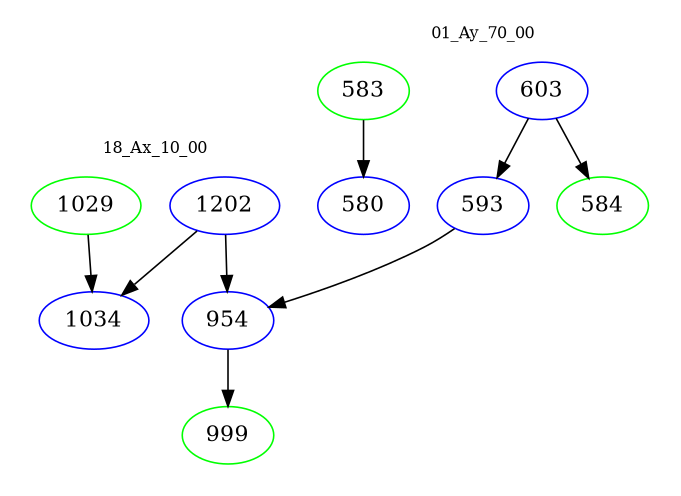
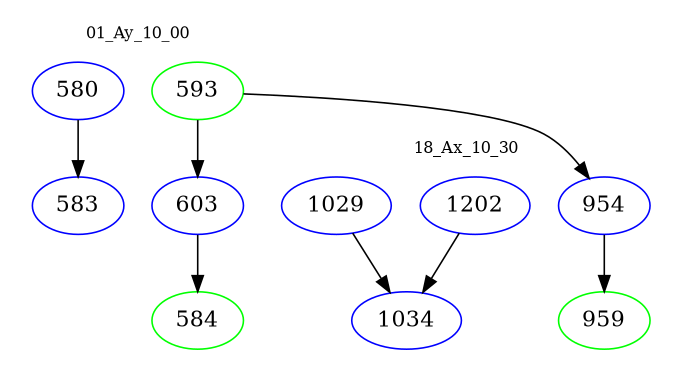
cluster "01_Ay_70_00": label "01_Ay_70_00" -> "01_Ay_10_00"
node "583": color green -> blue
edge "583" -> "580": reversed
edge "603" -> "593": reversed
cluster "18_Ax_10_00": label "18_Ax_10_00" -> "18_Ax_10_30"
node "1029": color green -> blue
node "593": color blue -> green
edge "1202" -> "954": removed
node "999": label "999" -> "959"
